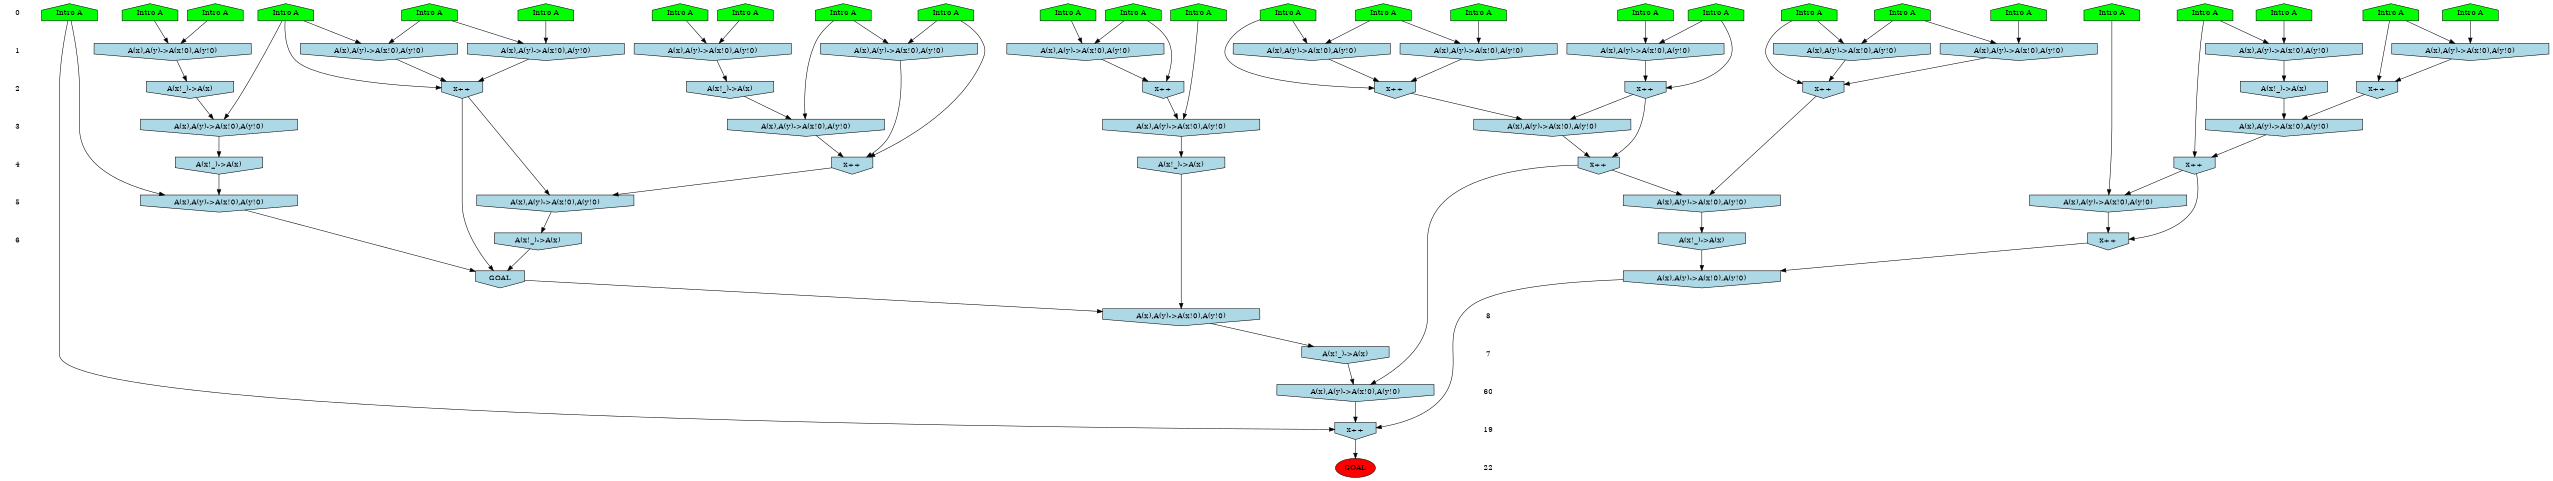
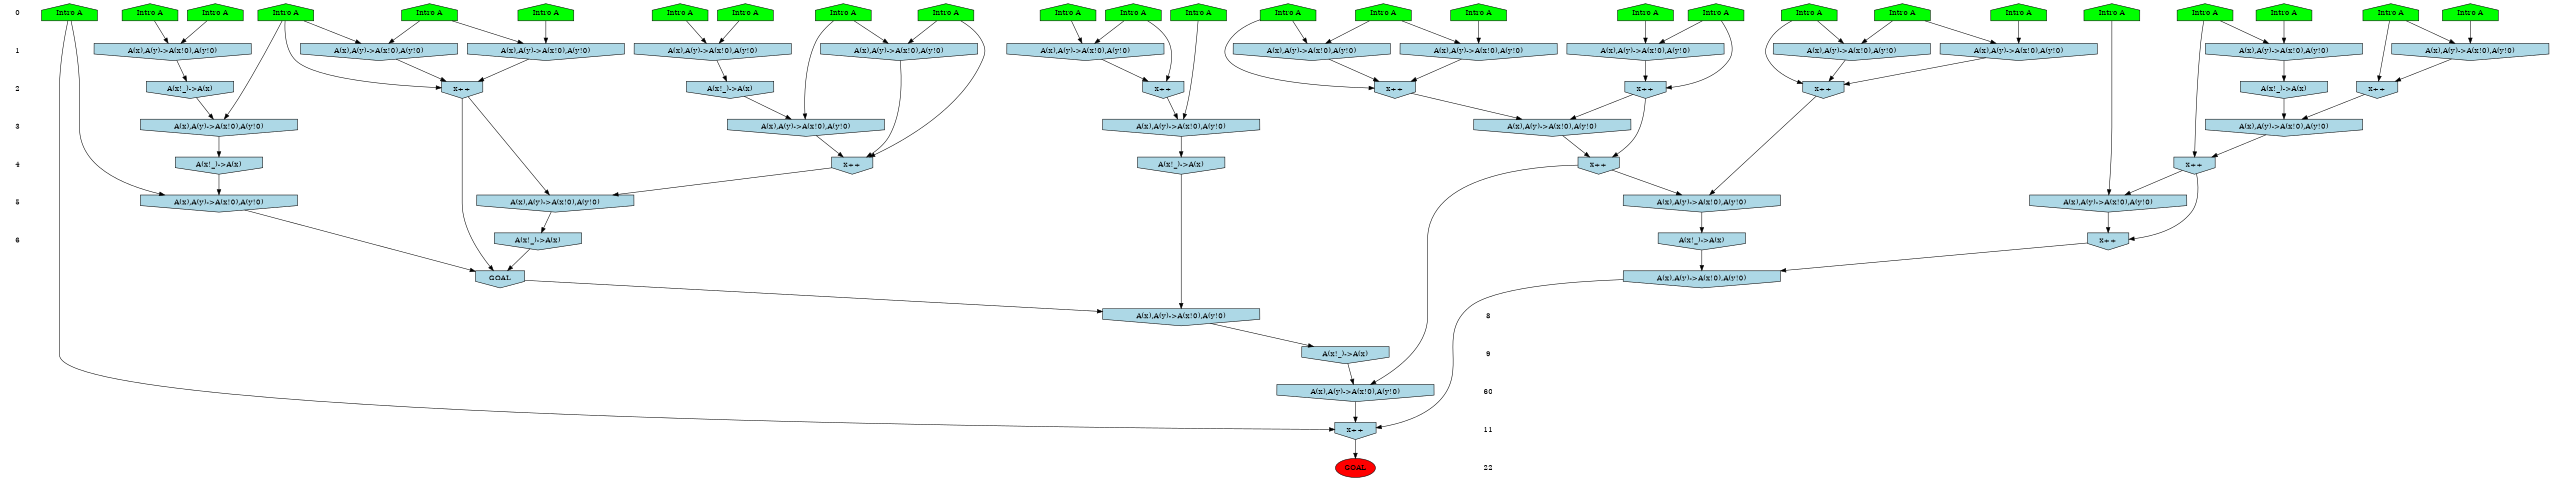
node "7": label "7" -> "9"
node "19": label "19" -> "11"
